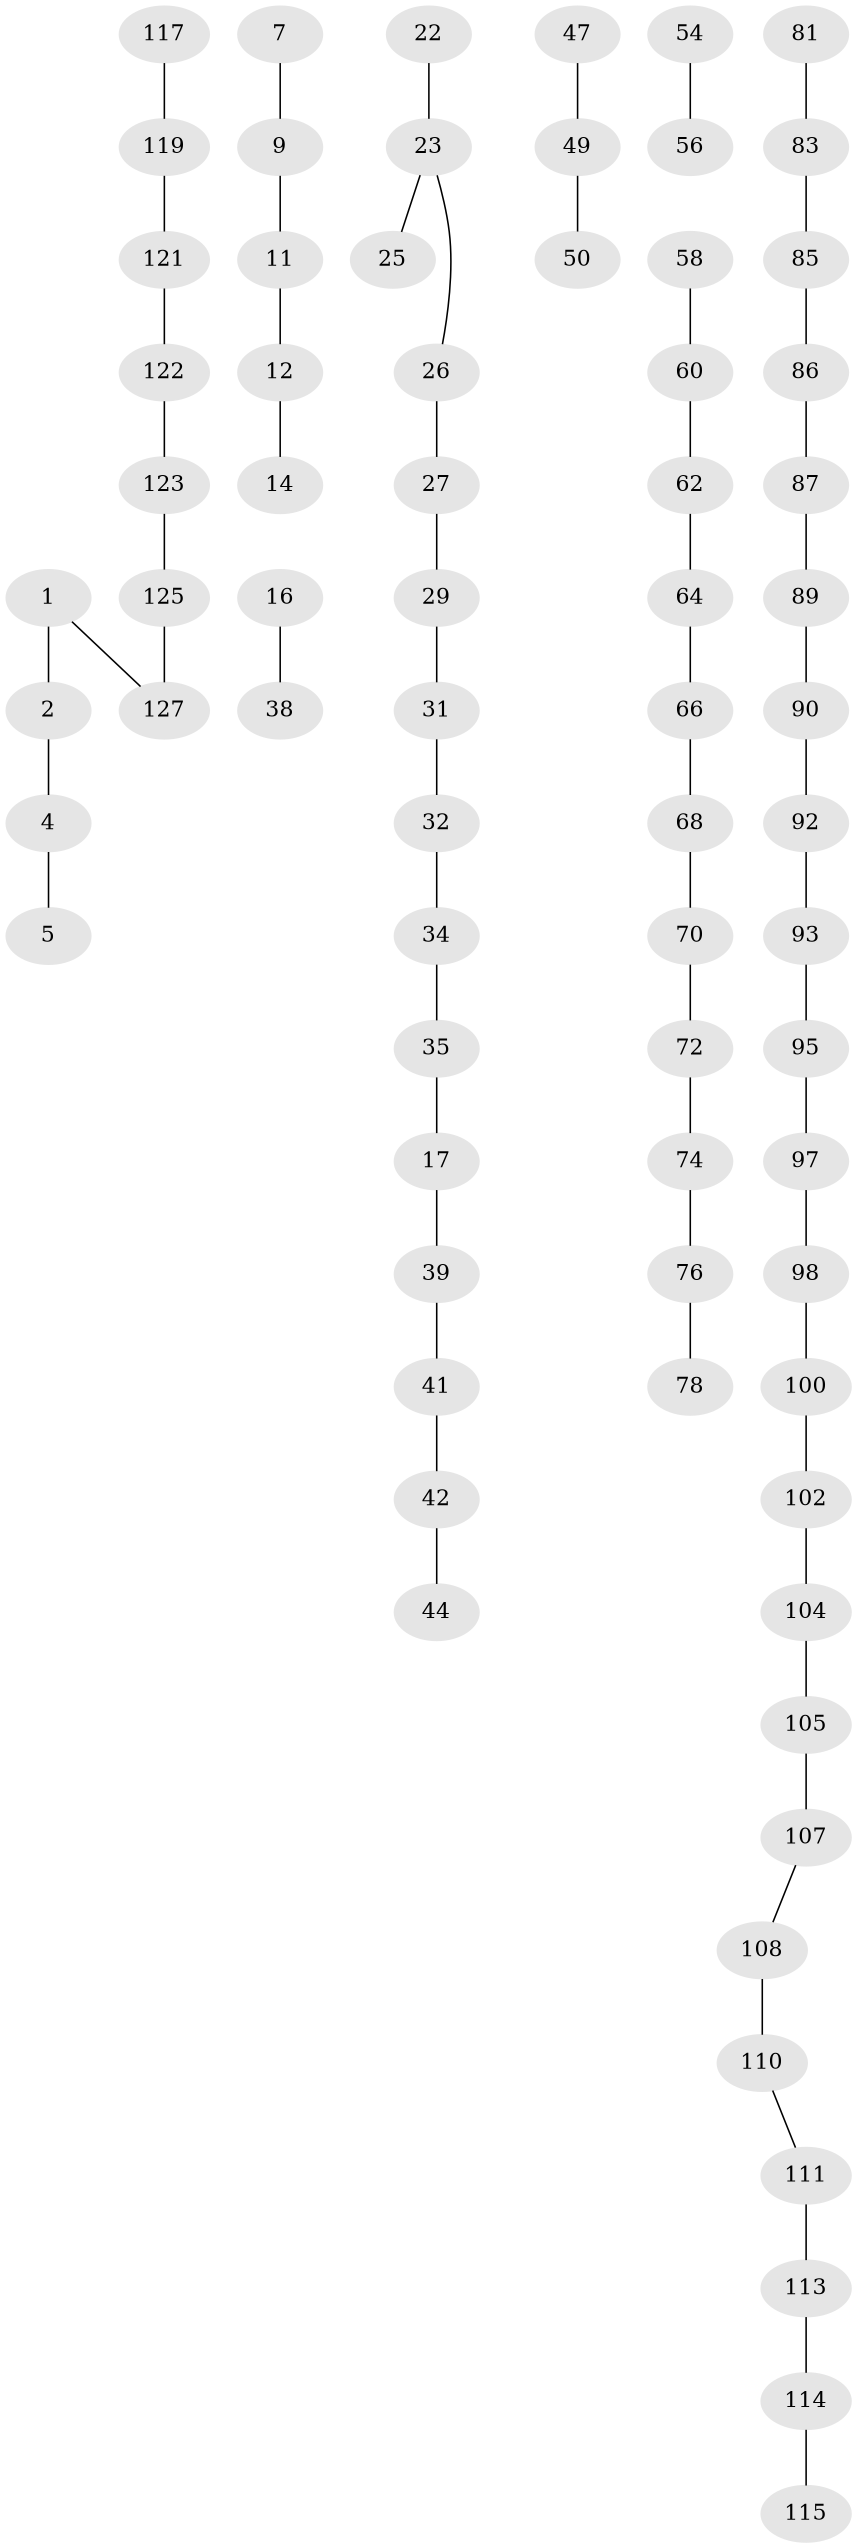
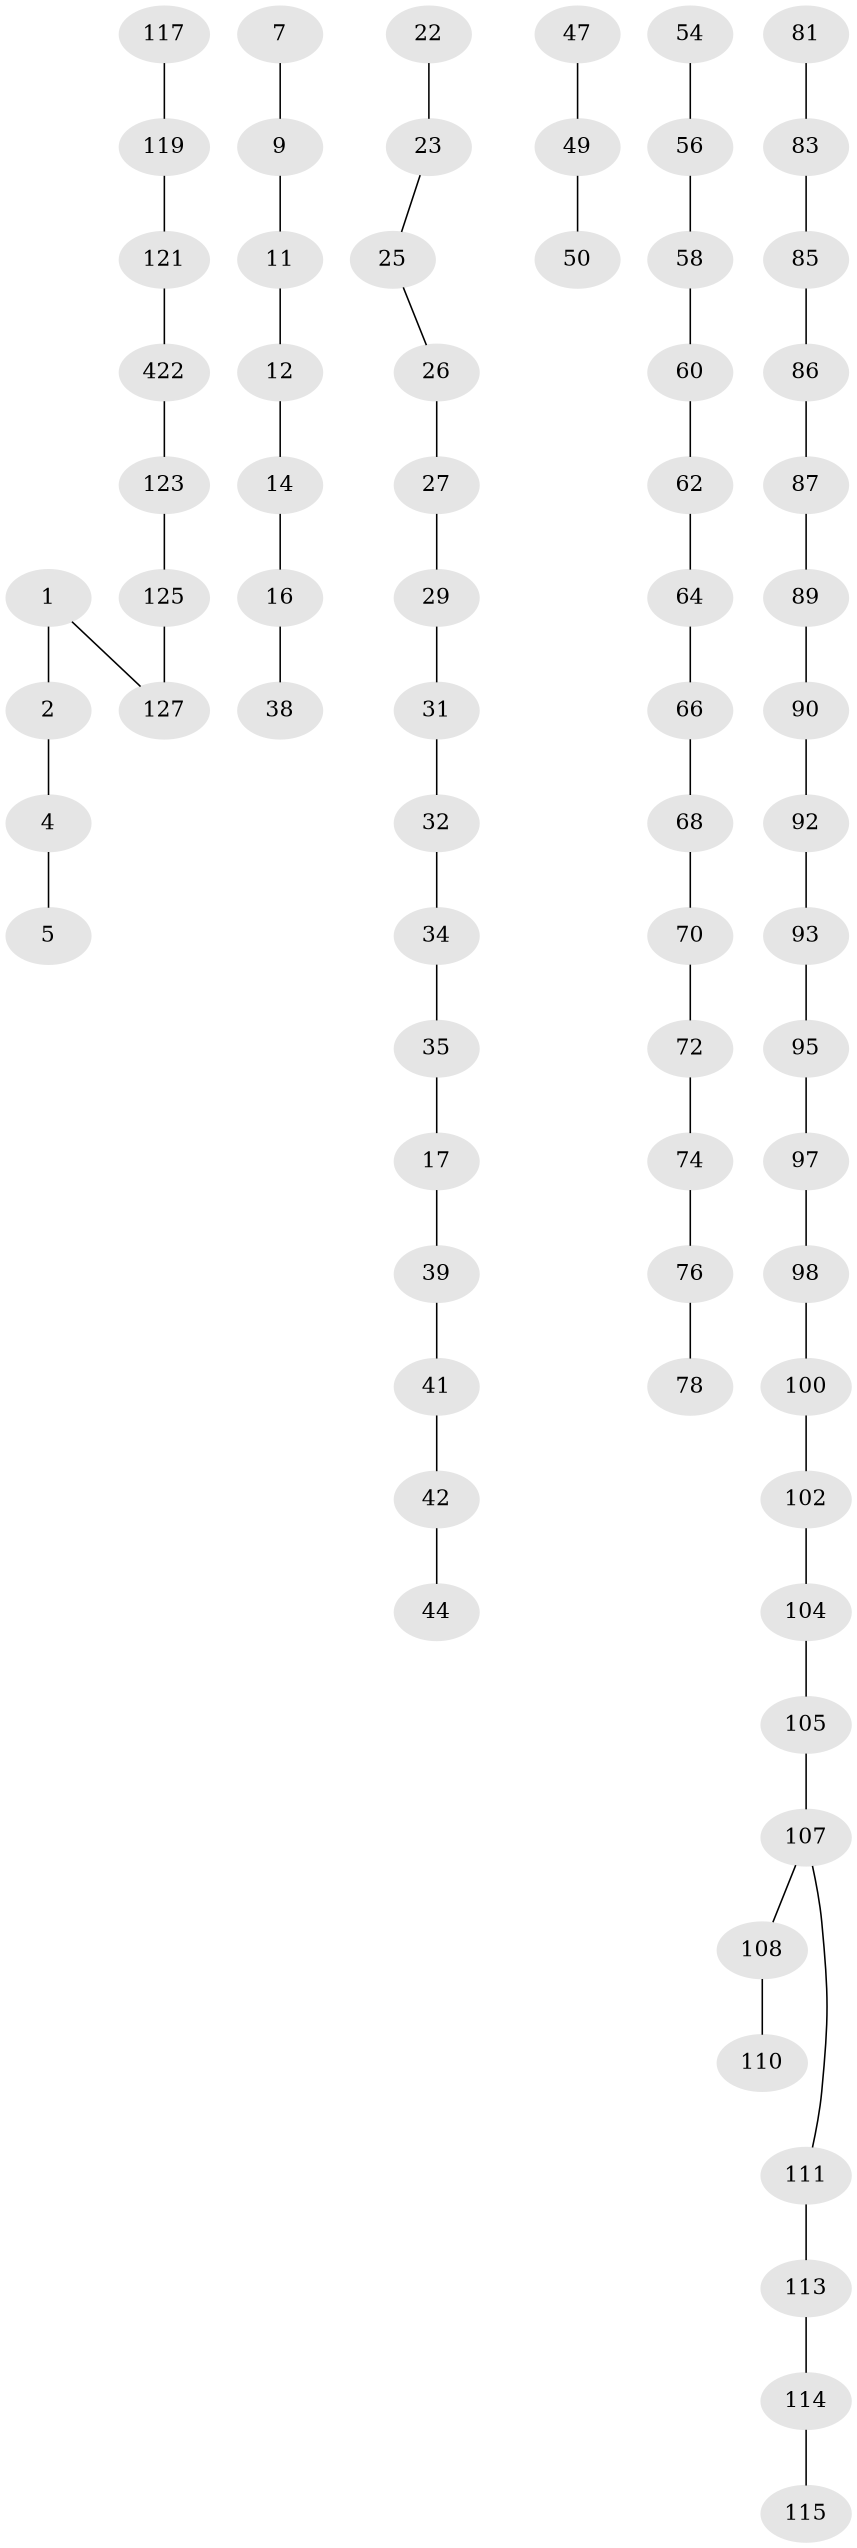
edge "56" -- "58": added
edge "23" -- "26": now "25" -- "26"
node "122": label "122" -> "422"
edge "14" -- "16": added
edge "110" -- "111": now "107" -- "111"
